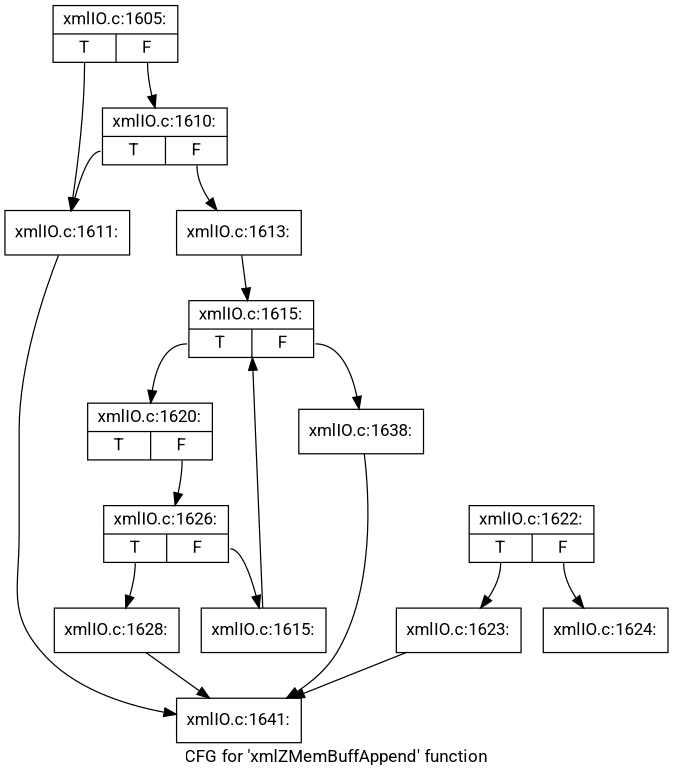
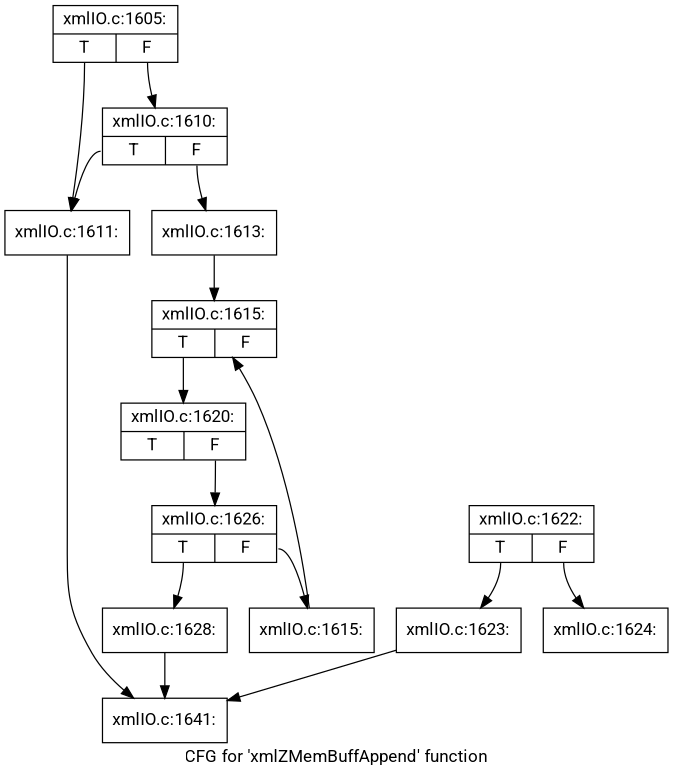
node "xmlIO.c:1638:": removed
